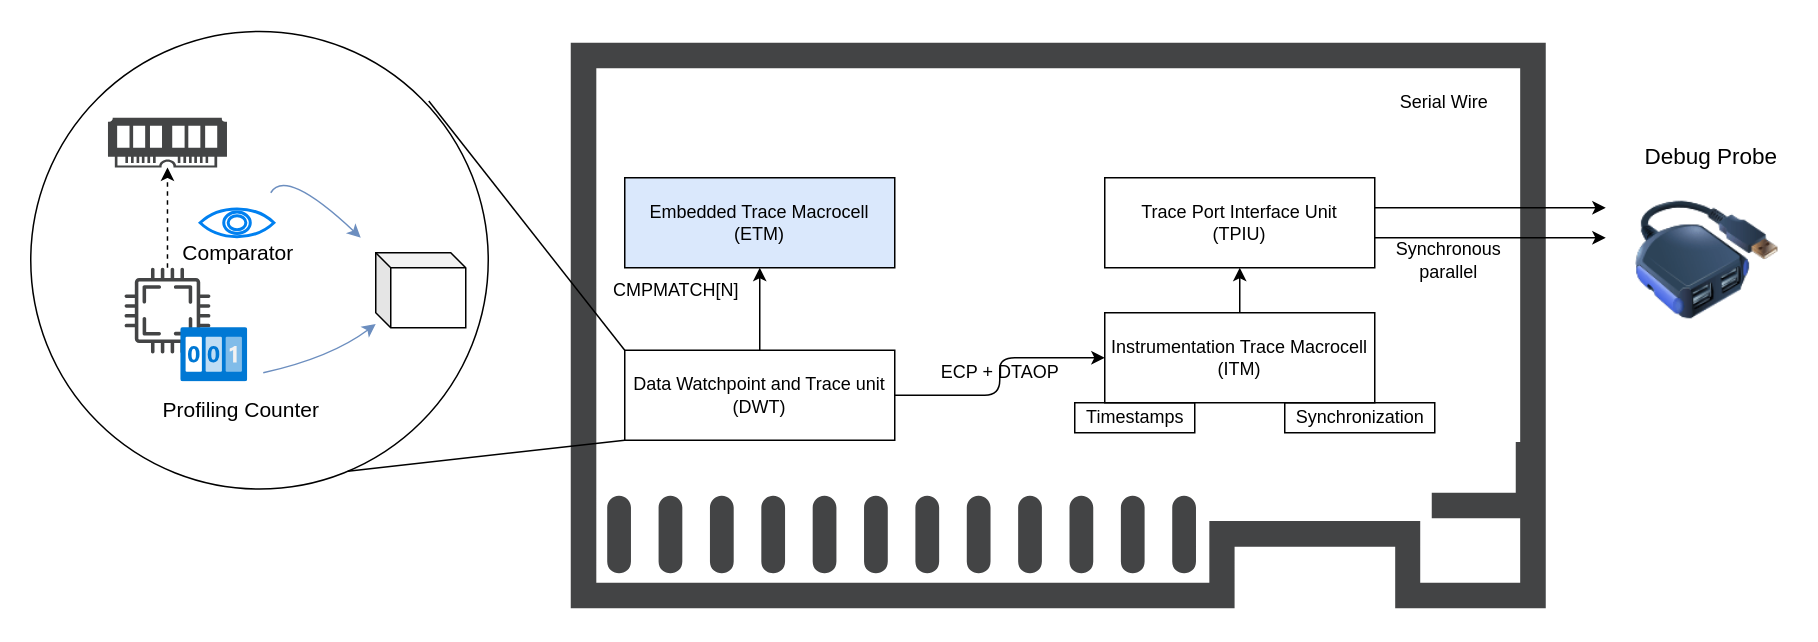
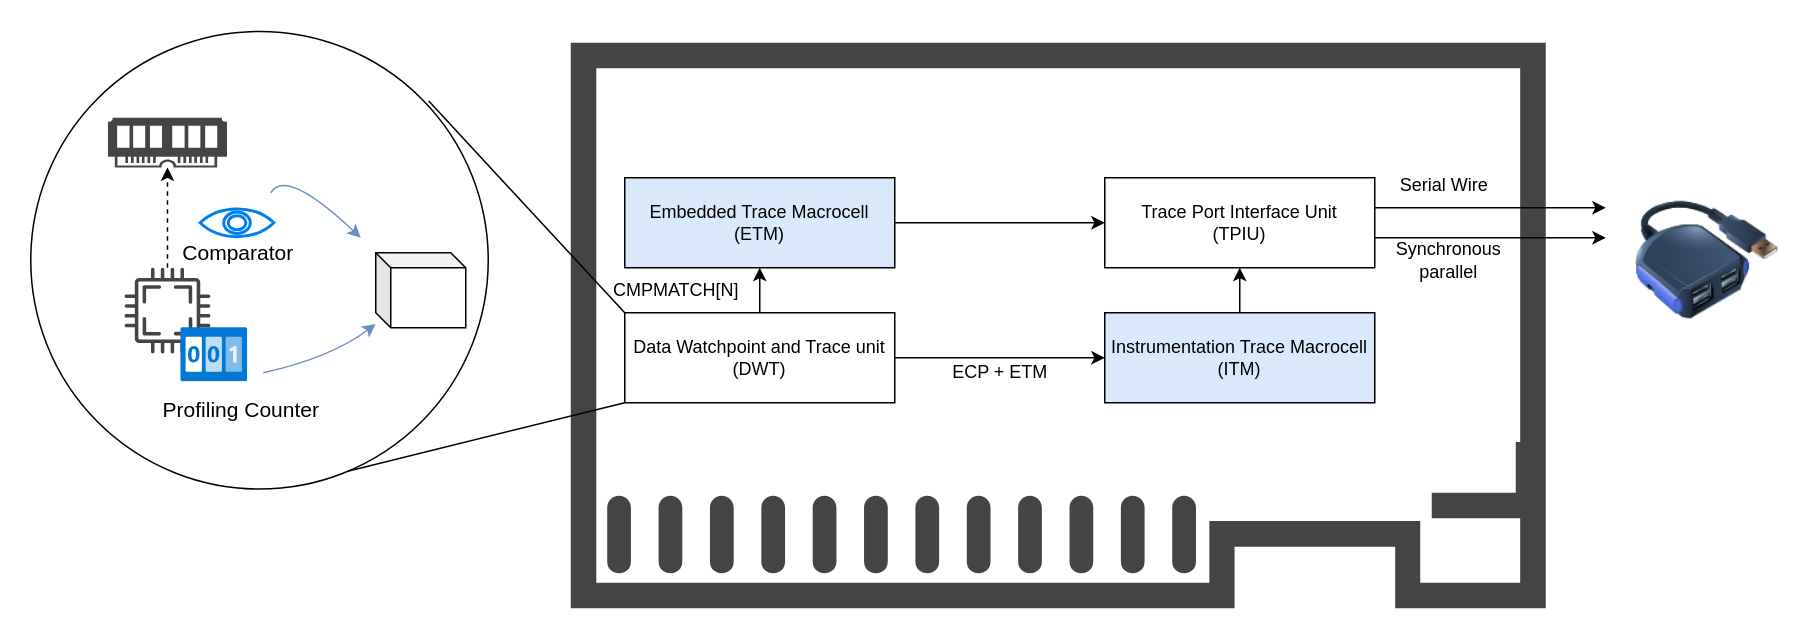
node "Serial Wire": moved (1444, 103) -> (1444, 185)
node "Debug Probe": removed
edge "Embedded Trace Macrocell (ETM)" -> "Trace Port Interface Unit (TPIU)": added
node "Instrumentation Trace Macrocell (ITM)": fillcolor #ffffff -> #dae8fc
node "ECP + DTAOP": label "ECP + DTAOP" -> "ECP + ETM"
node "Data Watchpoint and Trace unit (DWT)": moved (760, 395) -> (760, 358)
node "Timestamps": removed
node "Synchronization": removed
